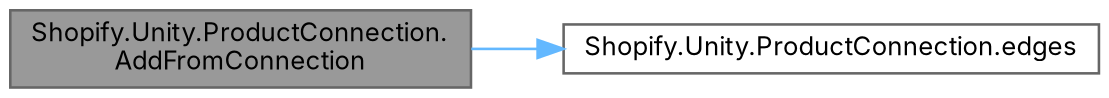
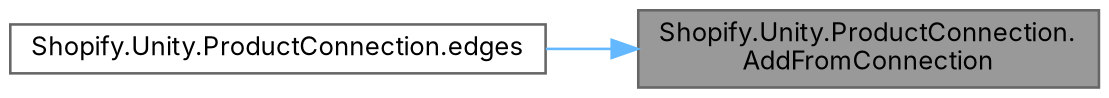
edge "Shopify.Unity.ProductConnection. AddFromConnection" -> "Shopify.Unity.ProductConnection.edges": reversed
